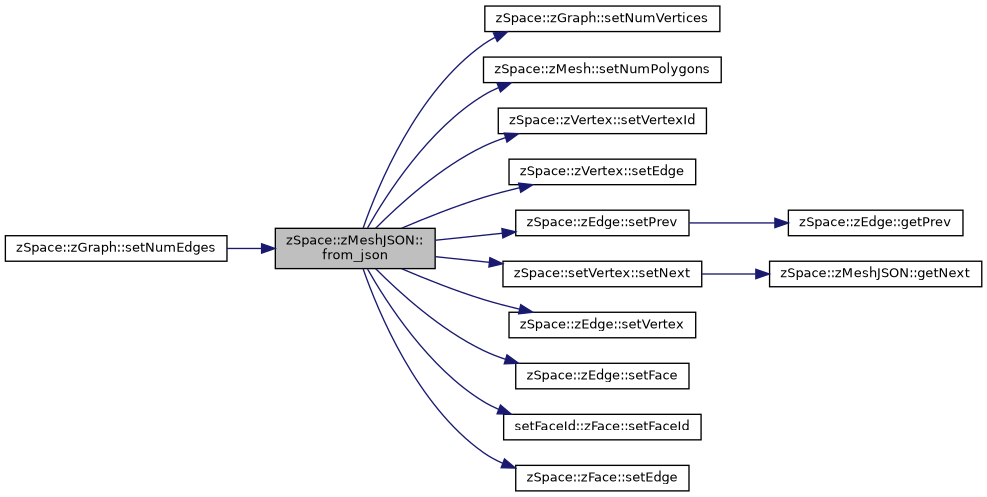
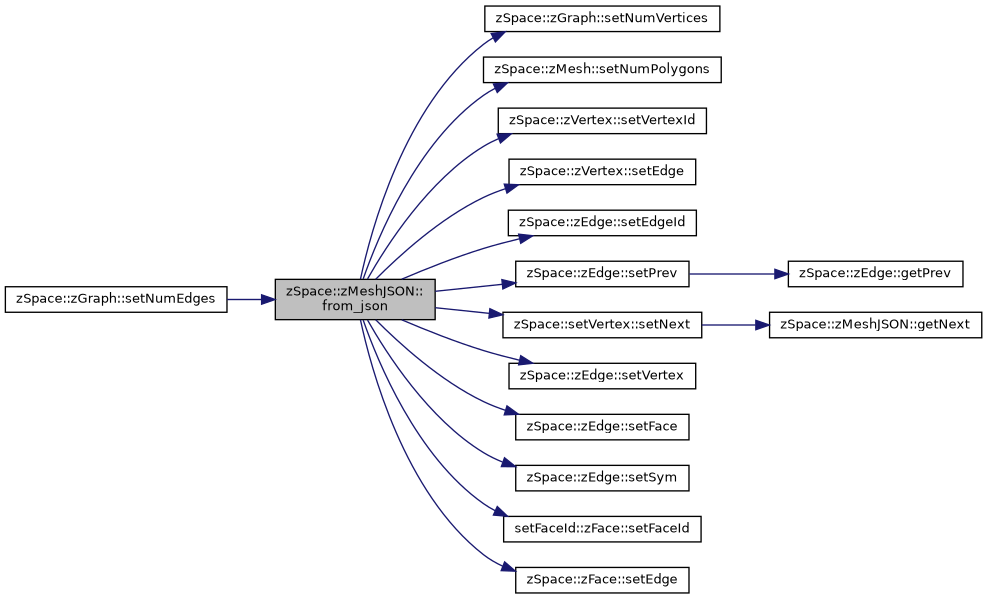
node "zSpace::zEdge::setEdgeId": added
node "zSpace::zEdge::setSym": added
